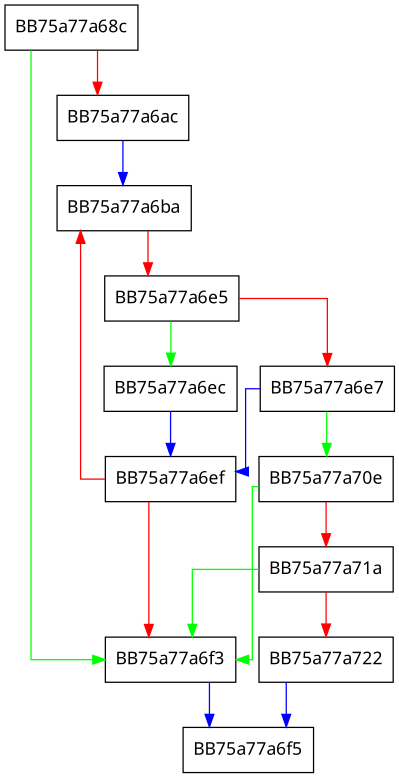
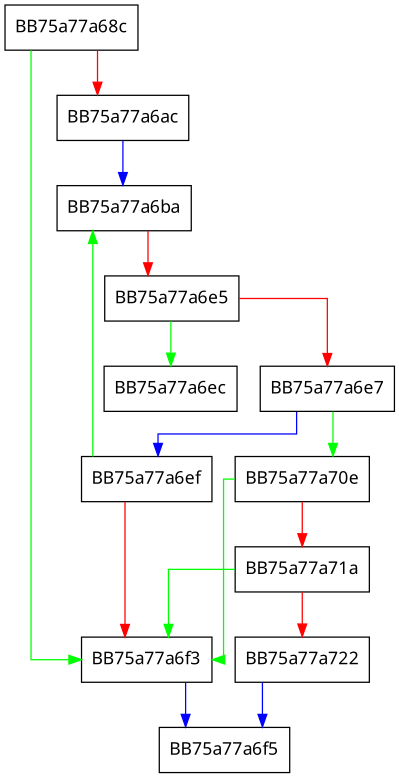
edge "BB75a77a6ef" -> "BB75a77a6ba": color red -> green
edge "BB75a77a6ec" -> "BB75a77a6ef": removed
